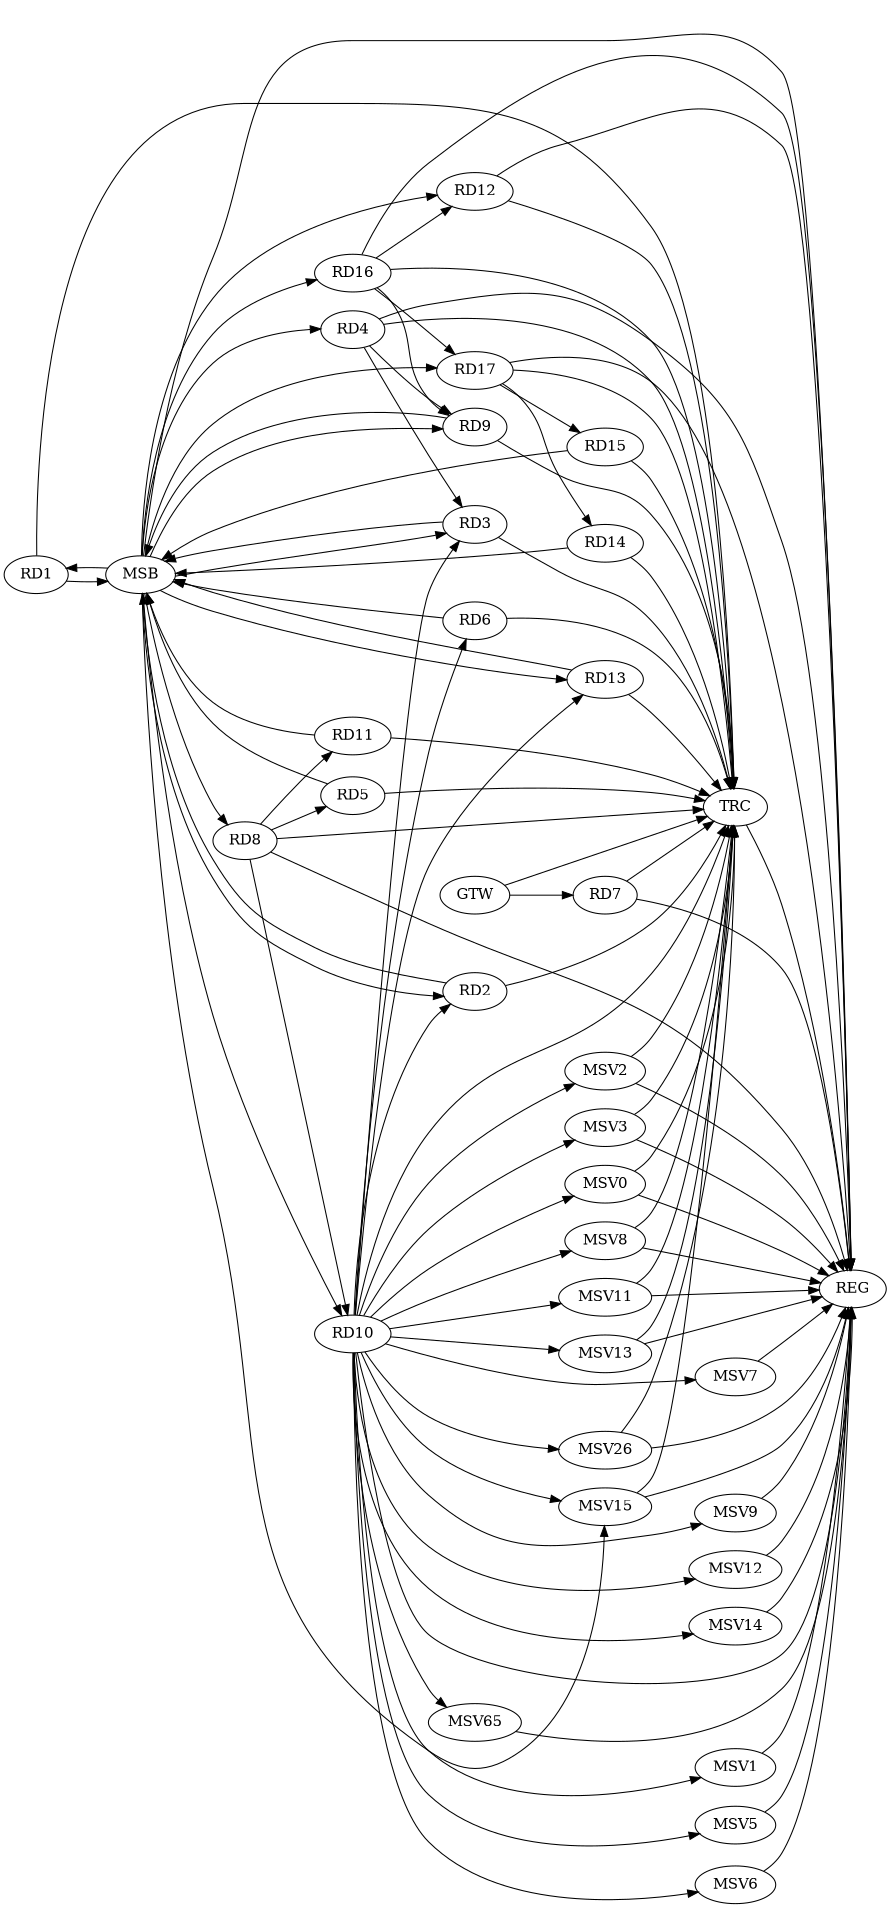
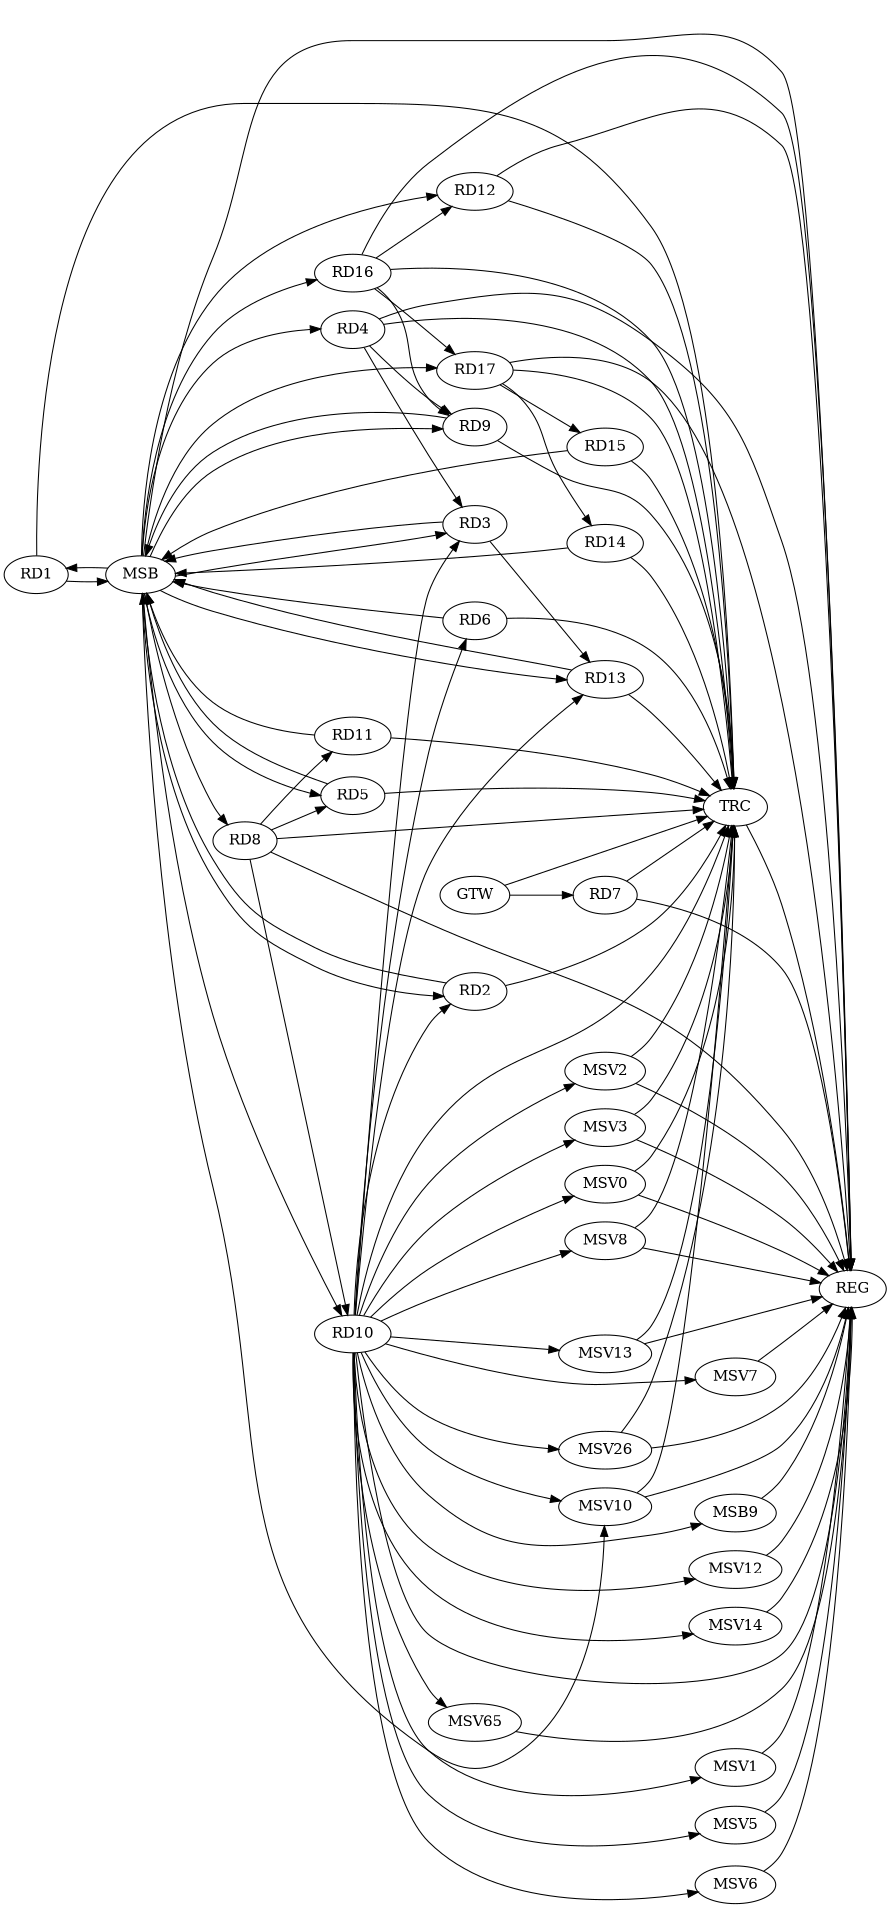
edge "RD3" -> "TRC": now "RD3" -> "RD13"
edge "MSB" -> "RD5": added
node "MSV11": removed
node "MSV15": label "MSV15" -> "MSV10"
node "MSV9": label "MSV9" -> "MSB9"
